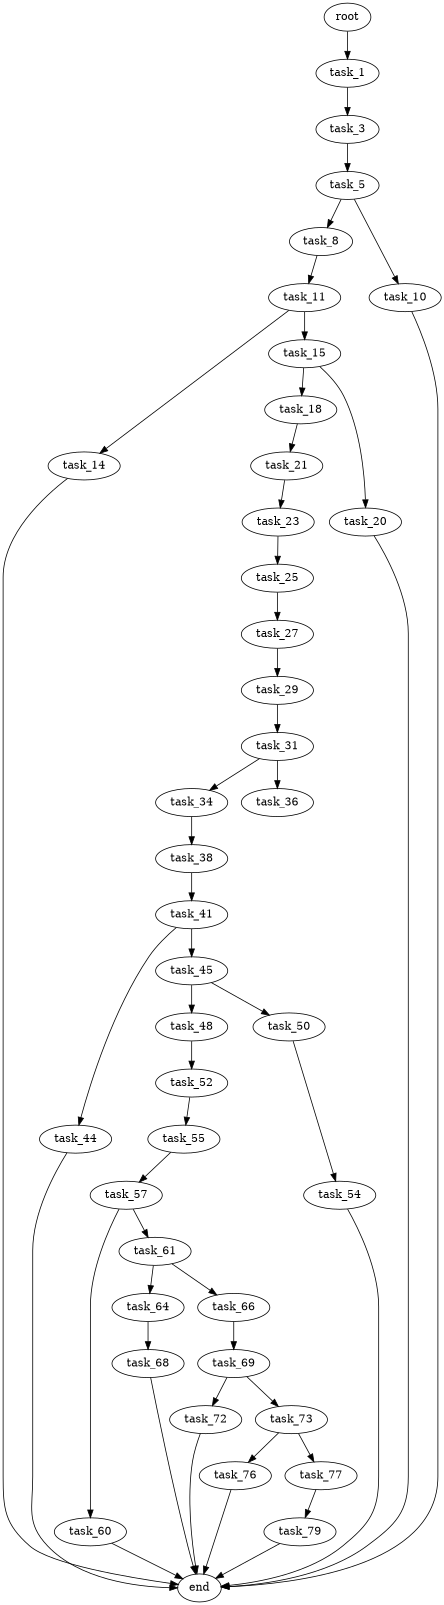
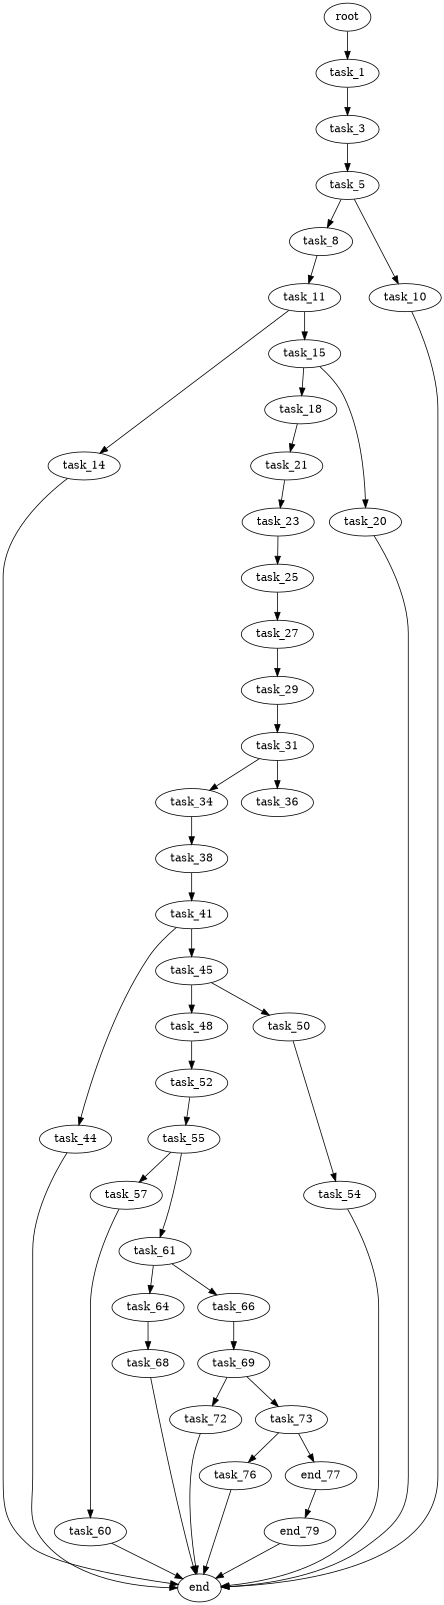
edge "task_57" -> "task_61": now "task_55" -> "task_61"
node "task_77": label "task_77" -> "end_77"
node "task_79": label "task_79" -> "end_79"
